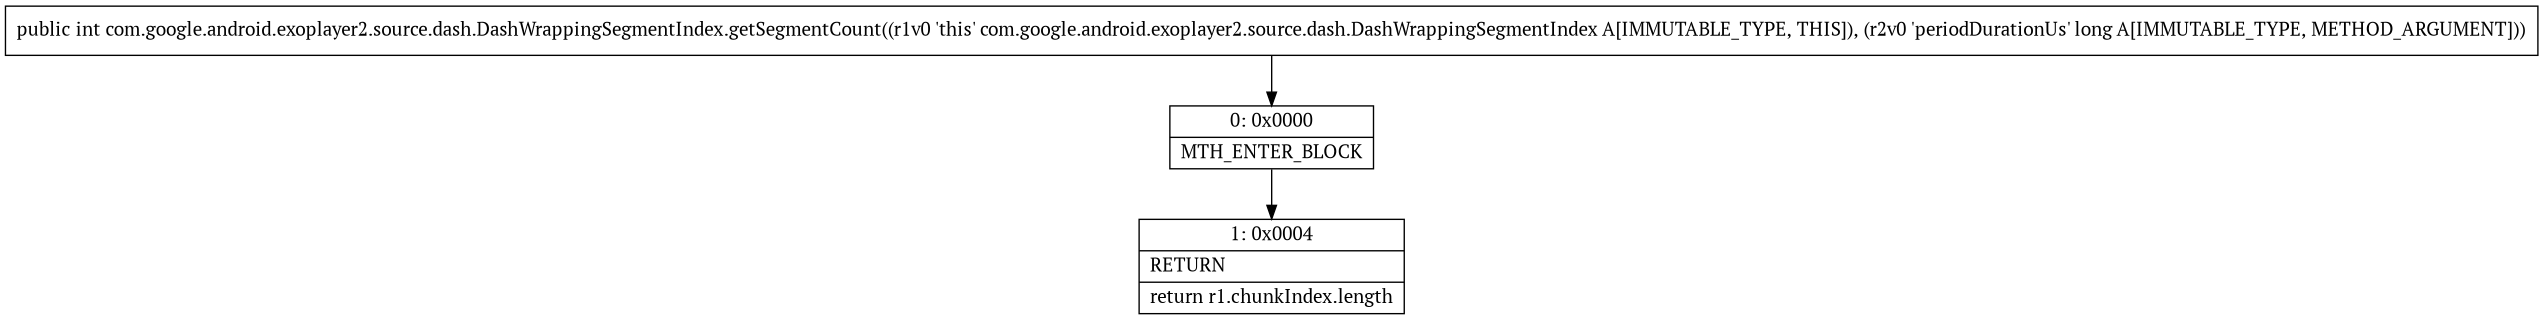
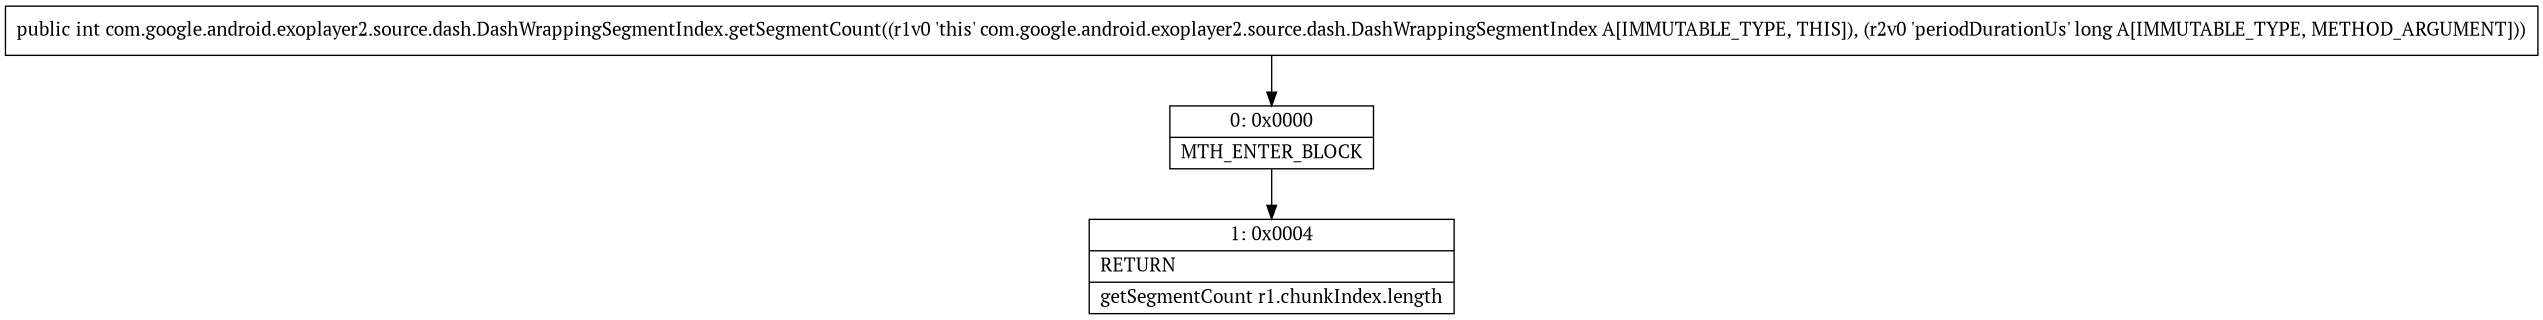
node "1: 0x0004": text "return r1.chunkIndex.length" -> "getSegmentCount r1.chunkIndex.length"
